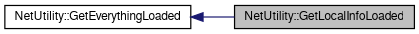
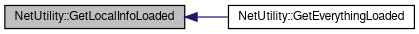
edge "NetUtility::GetLocalInfoLoaded" -> "NetUtility::GetEverythingLoaded": reversed
